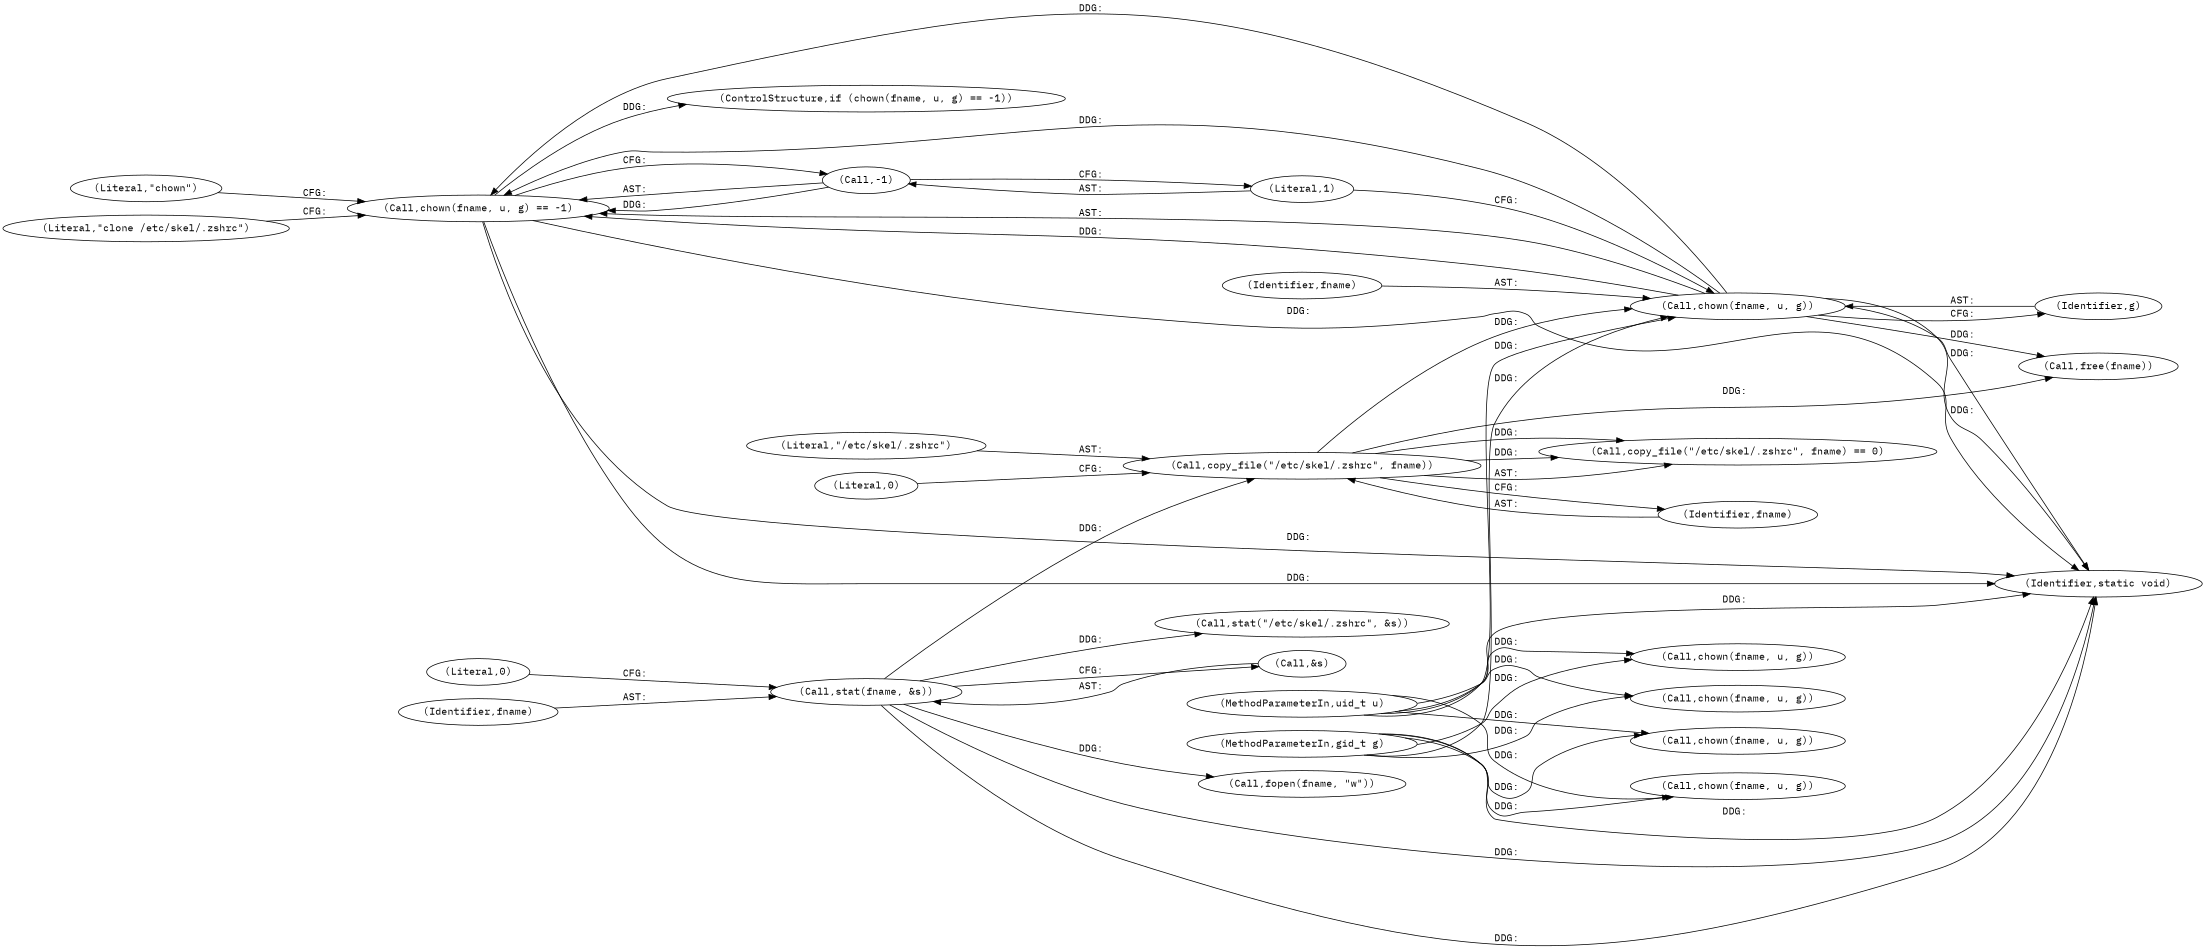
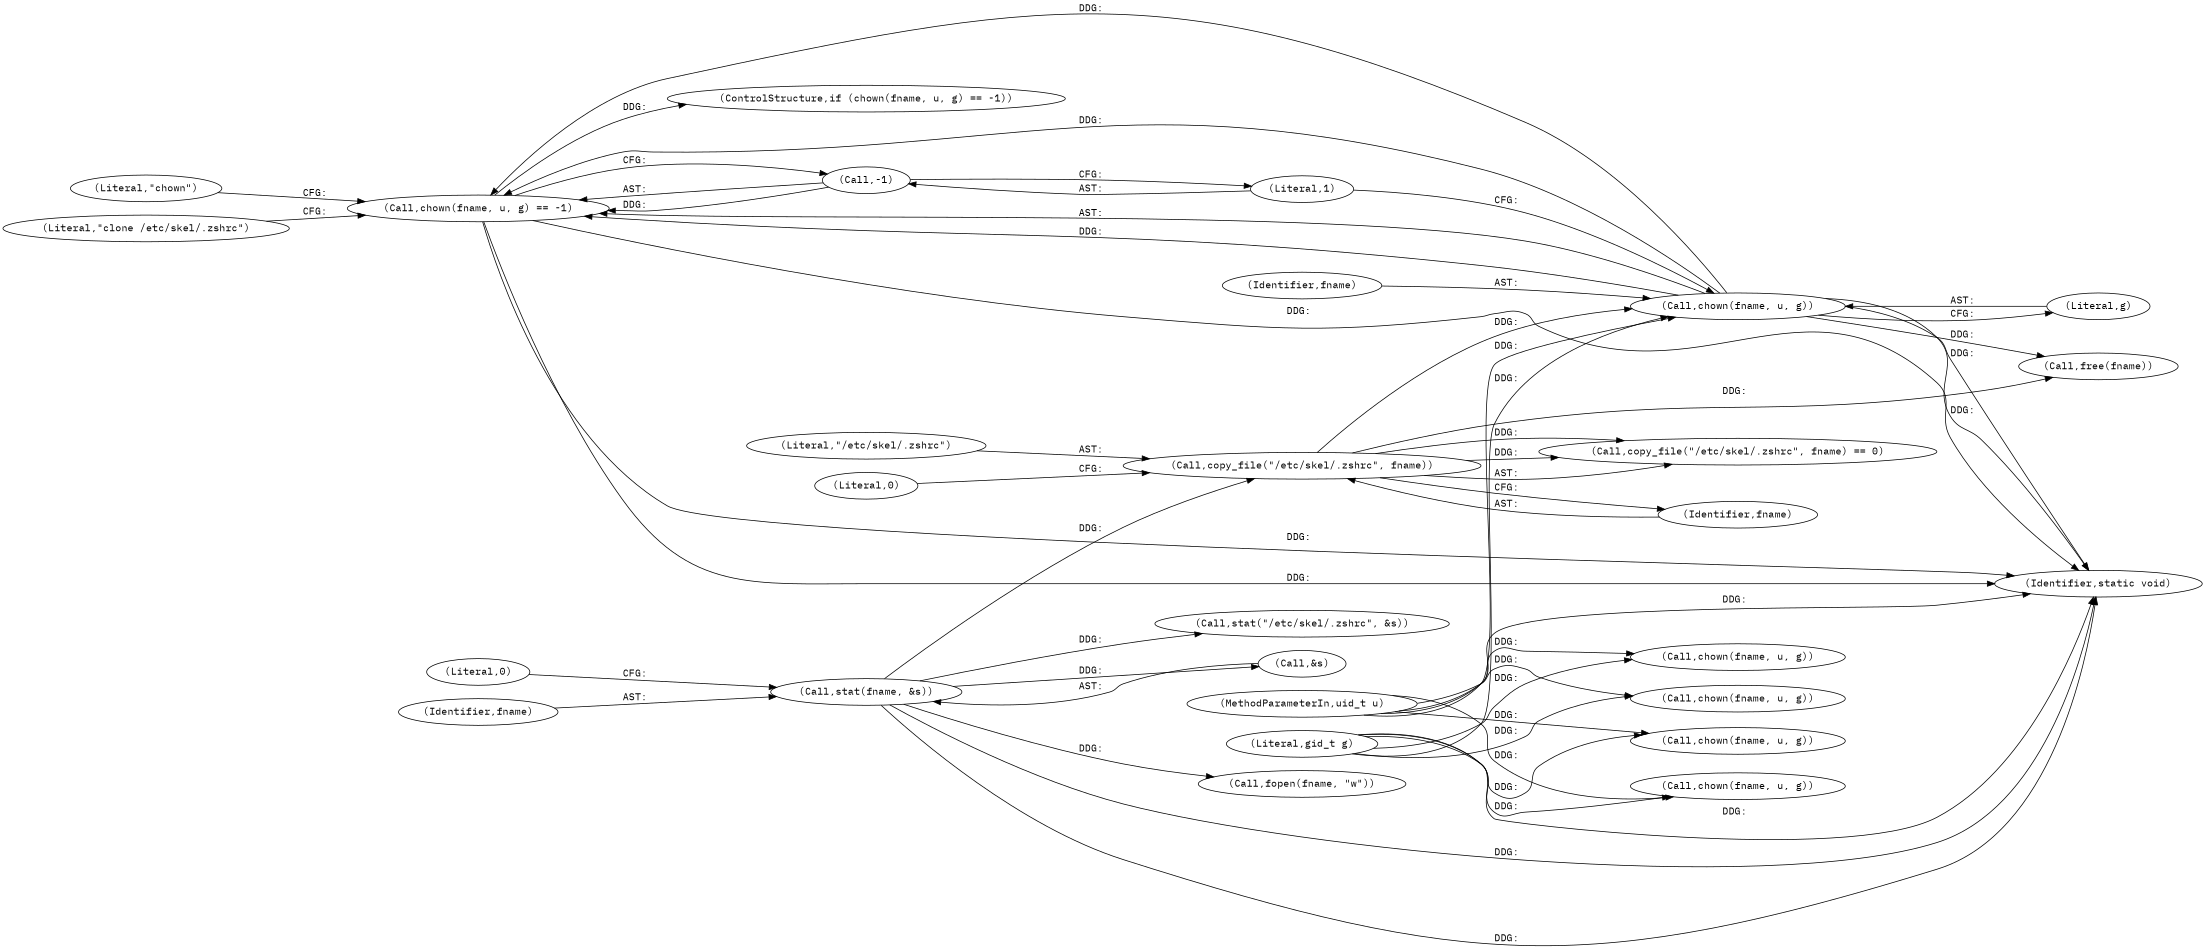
node "(Identifier,g)": label "(Identifier,g)" -> "(Literal,g)"
edge "(Call,stat(fname, &s))" -> "(Call,&s)": label "CFG: " -> "DDG: "
node "(MethodParameterIn,gid_t g)": label "(MethodParameterIn,gid_t g)" -> "(Literal,gid_t g)"
